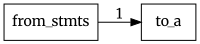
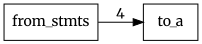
edge "from_stmts" -> "to_a": label "1" -> "4"
